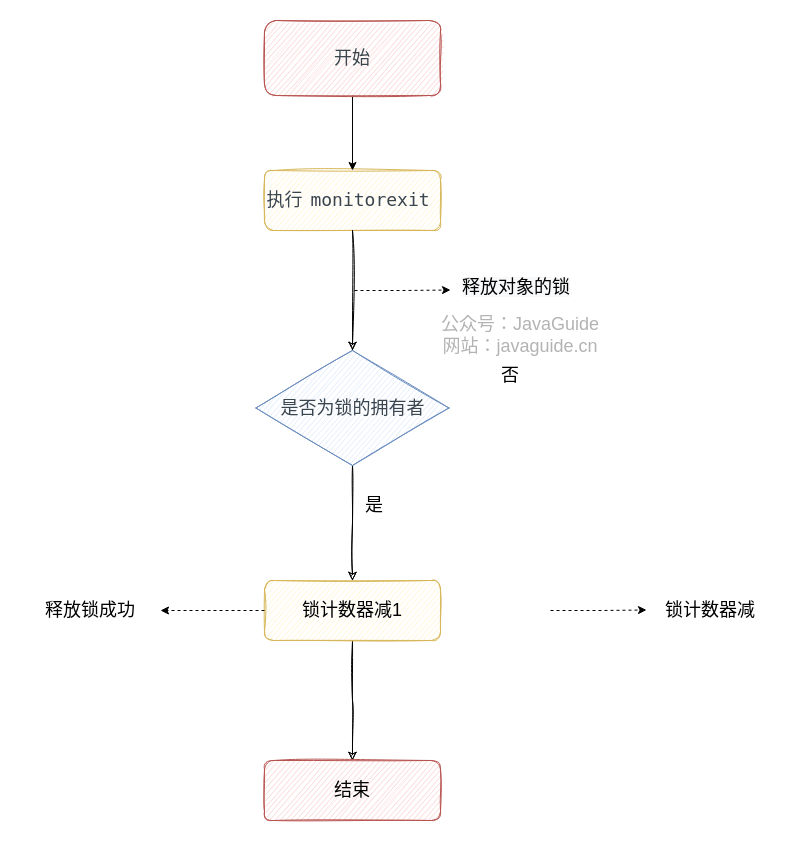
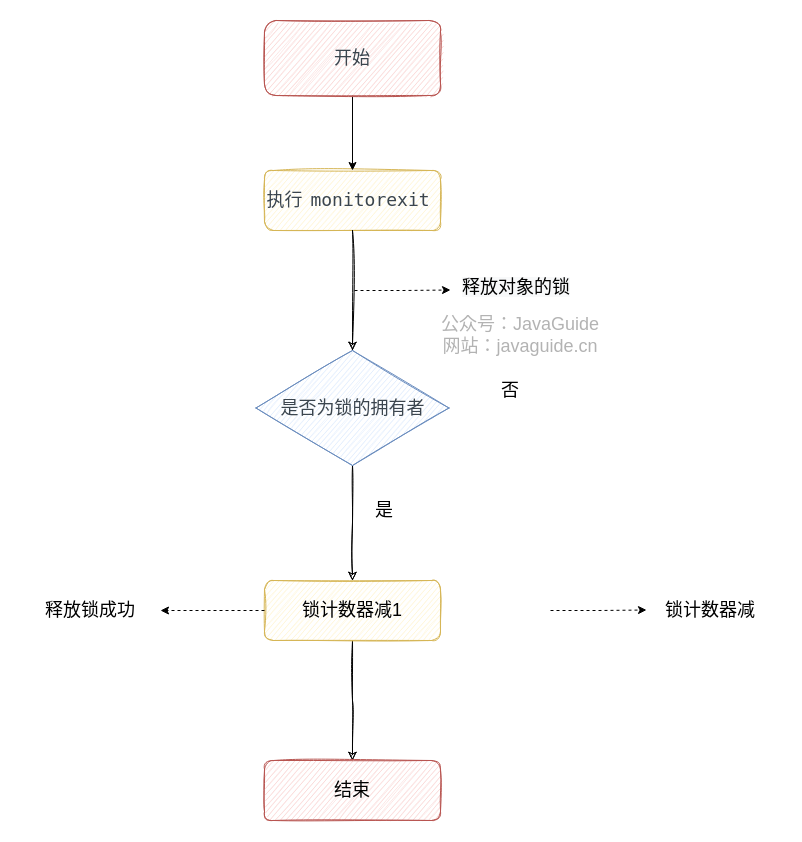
node "否": moved (511, 376) -> (511, 391)
node "是": moved (375, 506) -> (385, 511)
